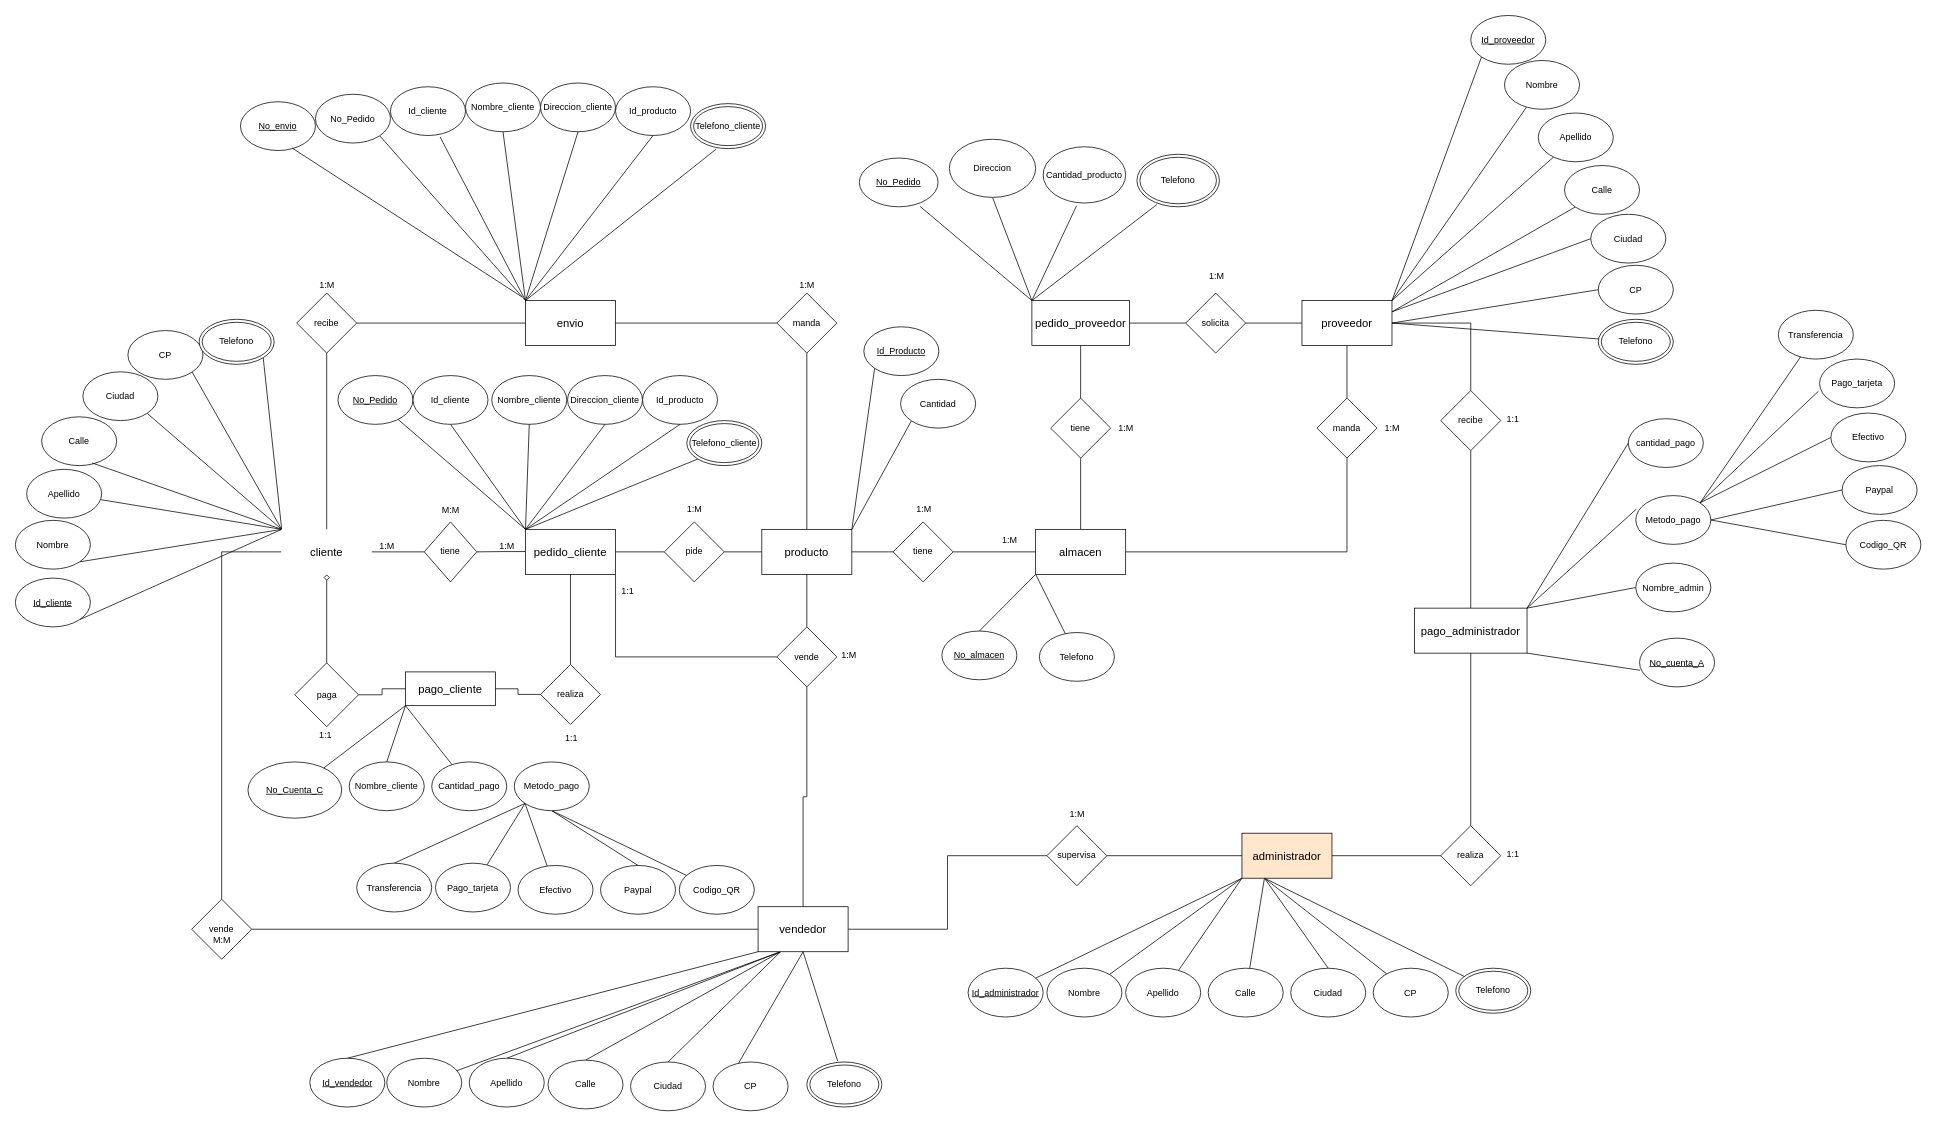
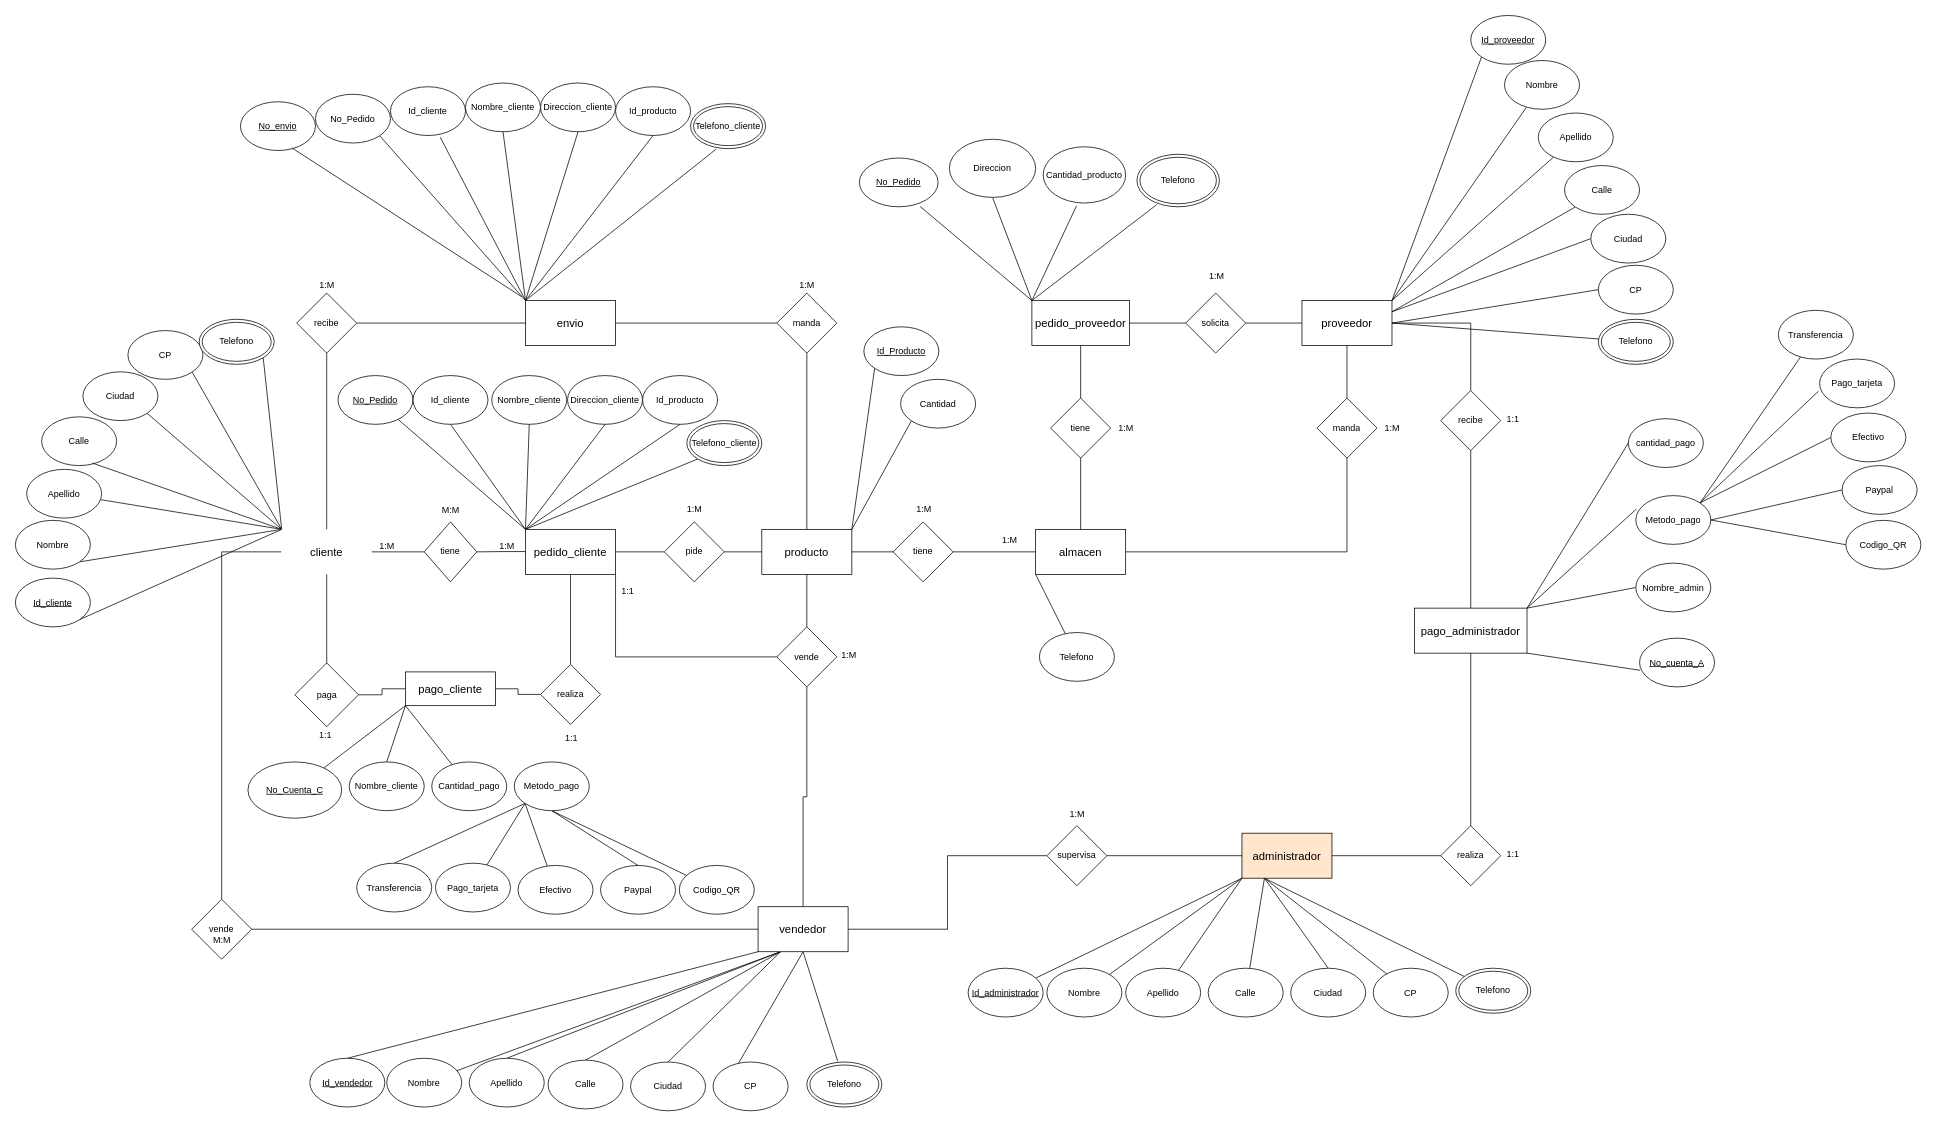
edge "paga" -> "cliente": arrowhead diamond -> none
edge "almacen" -- "No_almacen": removed
node "No_almacen": removed
